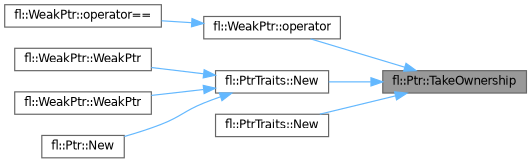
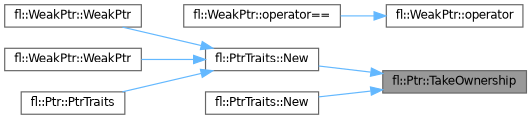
edge "fl::WeakPtr::operator" -> "fl::Ptr::TakeOwnership": removed
node "fl::Ptr::New": label "fl::Ptr::New" -> "fl::Ptr::PtrTraits"
